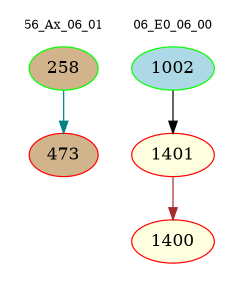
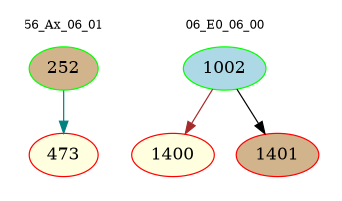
node "258": label "258" -> "252"
node "473": fillcolor tan -> lightyellow
node "1401": fillcolor lightyellow -> tan
edge "1401" -> "1400": now "1002" -> "1400"
